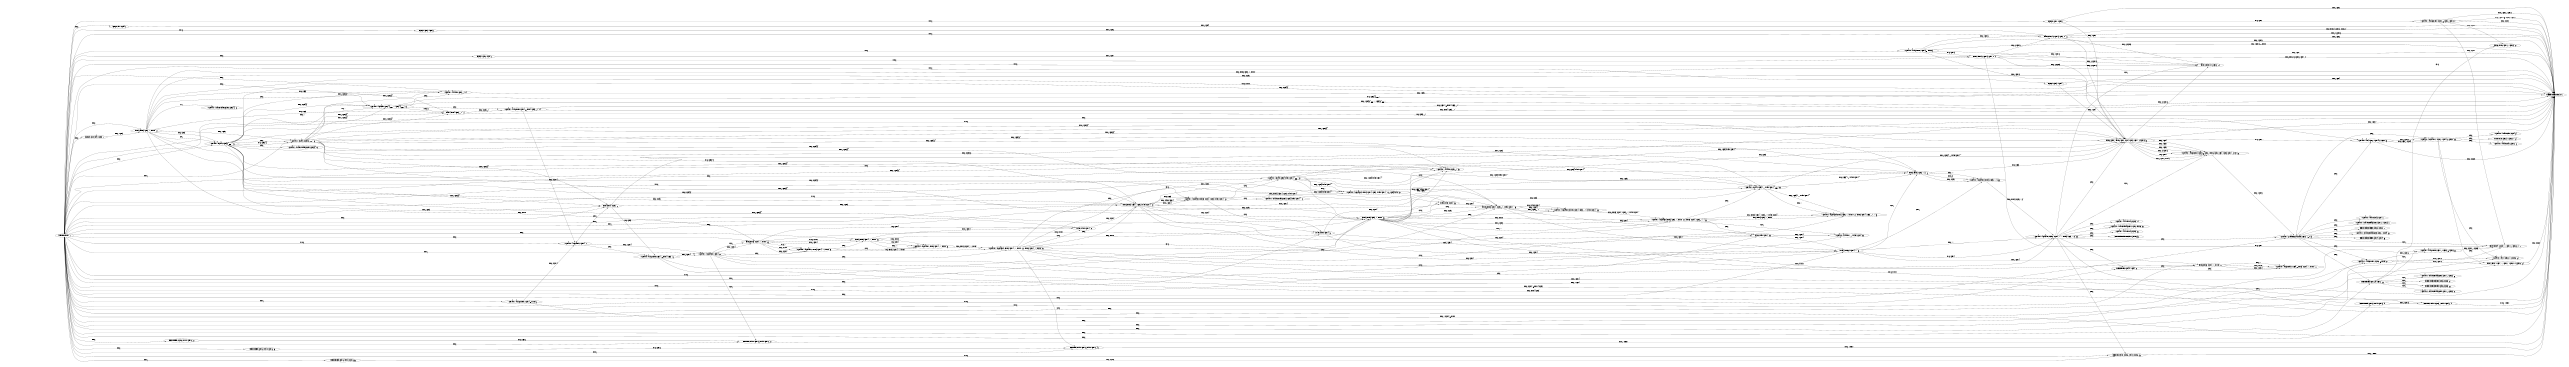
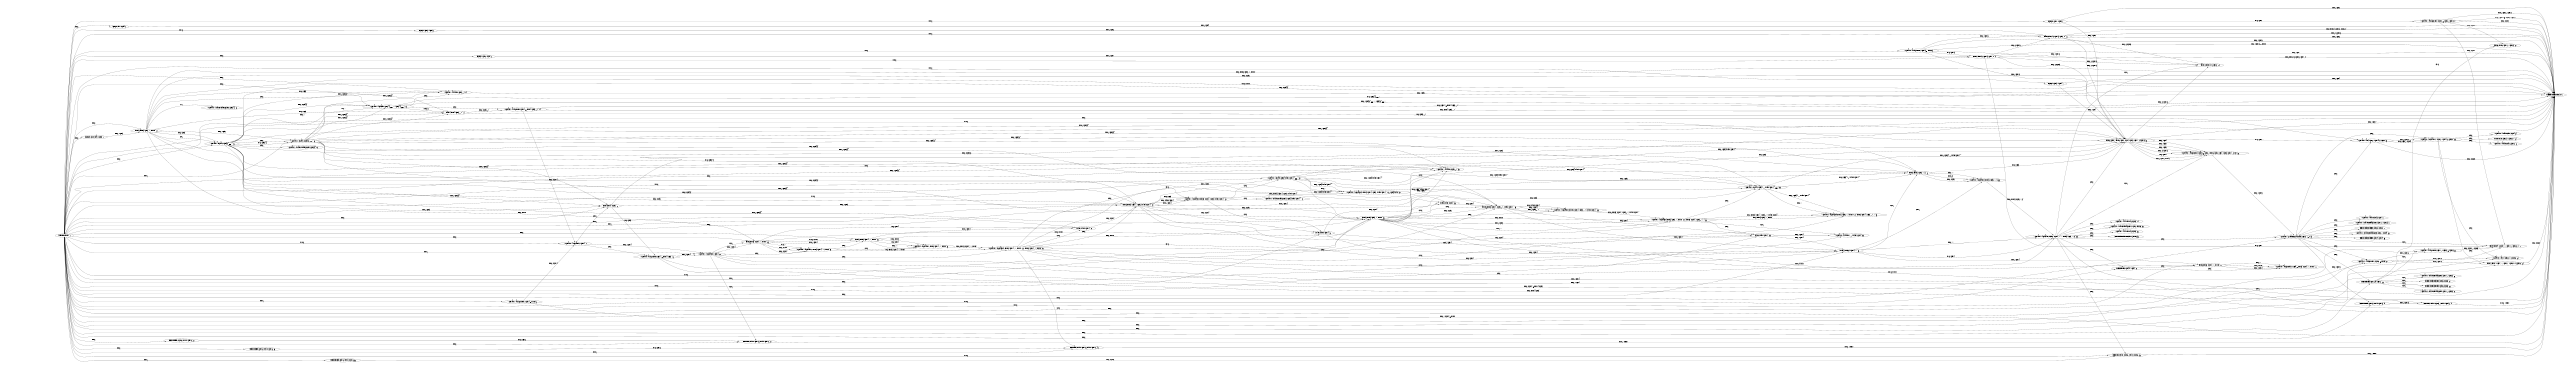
edge "(METHOD,FUN1)" -> "(FUN10,FUN10(&VAR13))": removed, label "DDG:"
edge "(<operator>.greaterEqualsThan,VAR15 >= 0)" -> "(IDENTIFIER,VAR15,return VAR15;)": added, label "DDG: VAR15"
